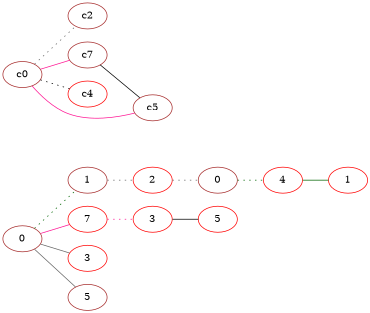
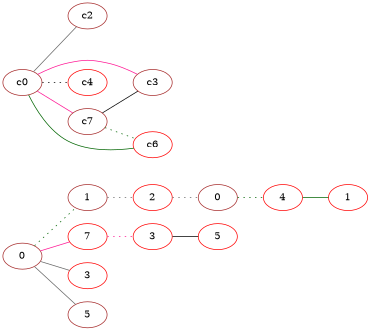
edge "c2" -- "c0": style dotted -> solid
node "c5": label "c5" -> "c3"
node "c6": added
